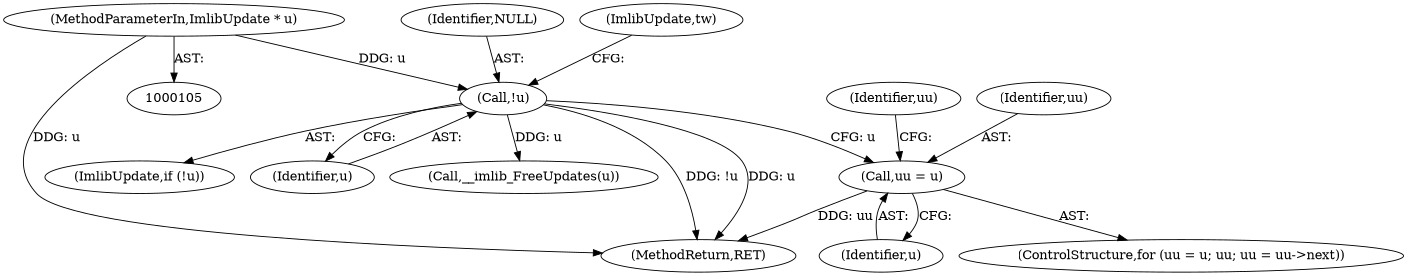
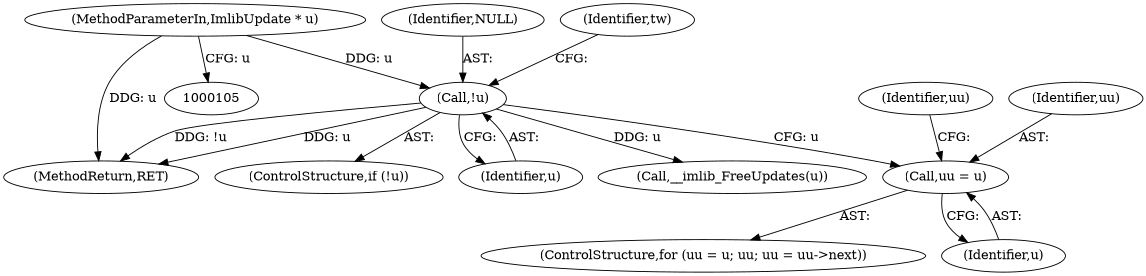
node "(ImlibUpdate,tw)": label "(ImlibUpdate,tw)" -> "(Identifier,tw)"
edge "(MethodParameterIn,ImlibUpdate * u)" -> "1000105": label "AST: " -> "CFG: u"
node "(ImlibUpdate,if (!u))": label "(ImlibUpdate,if (!u))" -> "(ControlStructure,if (!u))"
edge "(Call,uu = u)" -> "(MethodReturn,RET)": removed, label "DDG: uu"
